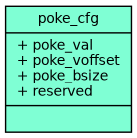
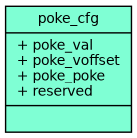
node "poke_cfg": text "+ poke_bsize" -> "+ poke_poke"
